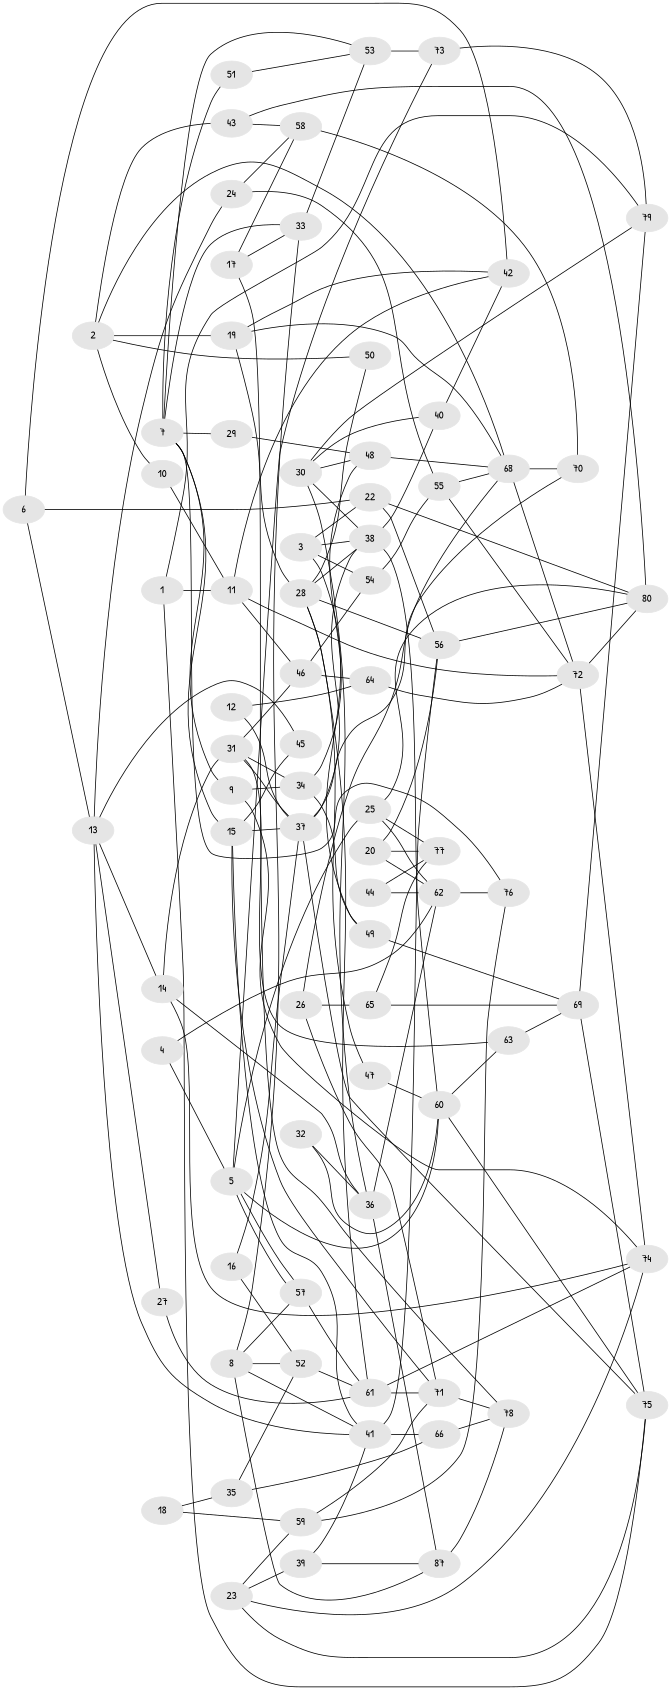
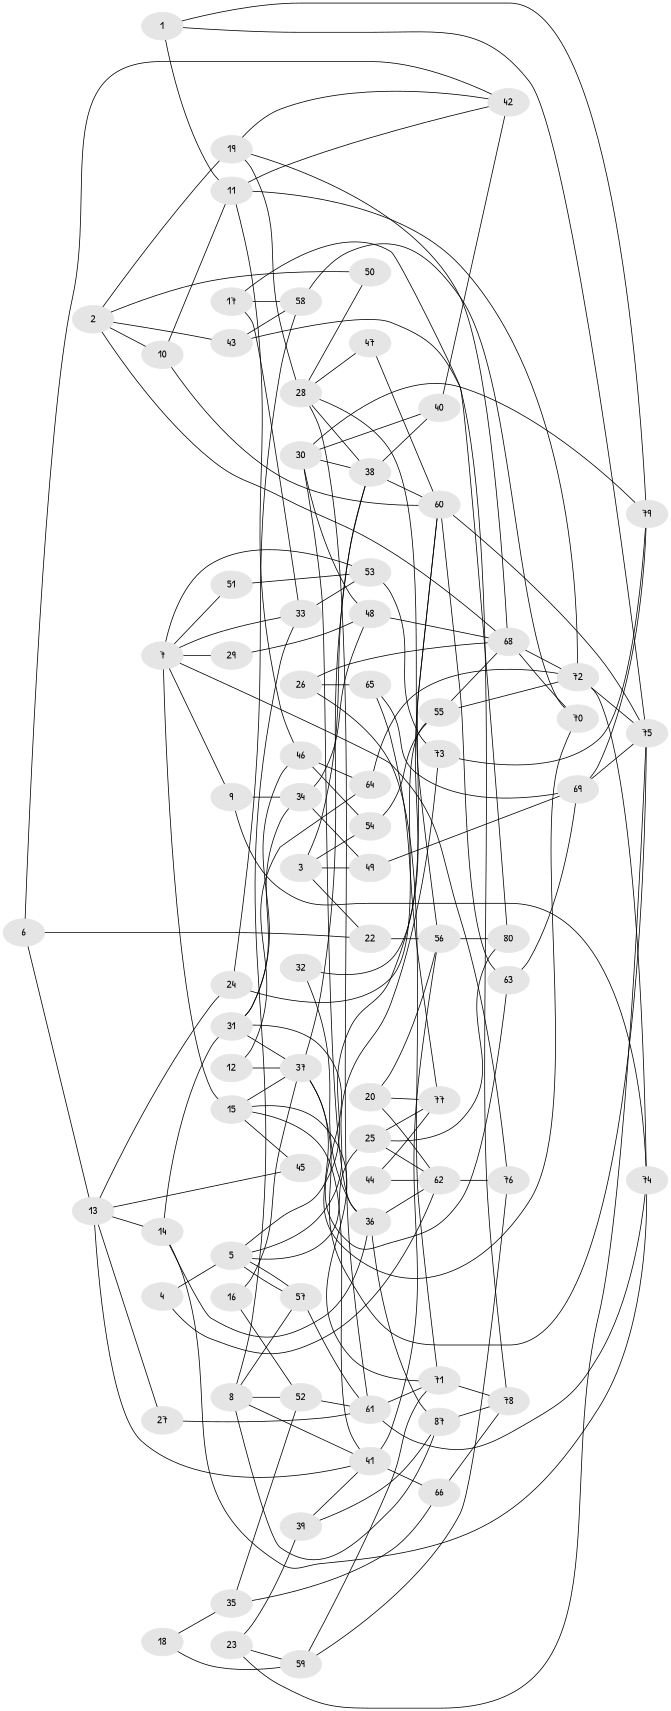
edge "10" -- "60": added
edge "22" -- "80": removed
edge "80" -- "72": now "75" -- "72"
edge "74" -- "23": removed
